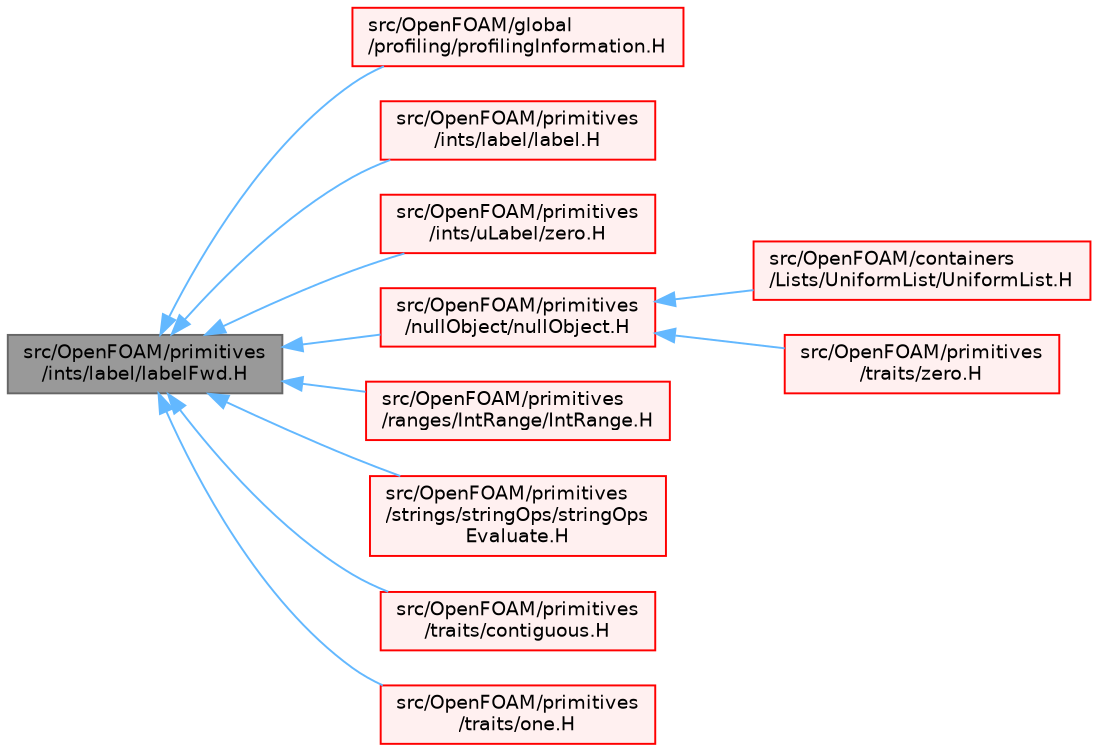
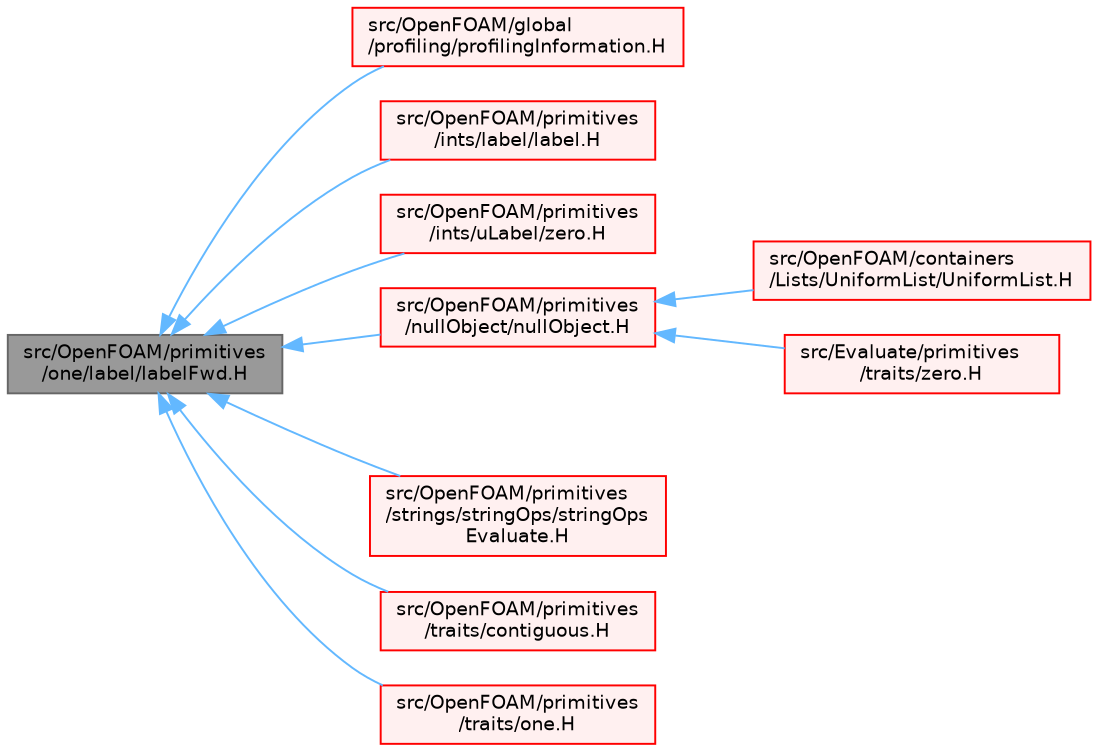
node "src/OpenFOAM/primitives /ints/label/labelFwd.H": label "src/OpenFOAM/primitives /ints/label/labelFwd.H" -> "src/OpenFOAM/primitives /one/label/labelFwd.H"
node "src/OpenFOAM/primitives /traits/zero.H": label "src/OpenFOAM/primitives /traits/zero.H" -> "src/Evaluate/primitives /traits/zero.H"
node "src/OpenFOAM/primitives /ranges/IntRange/IntRange.H": removed
